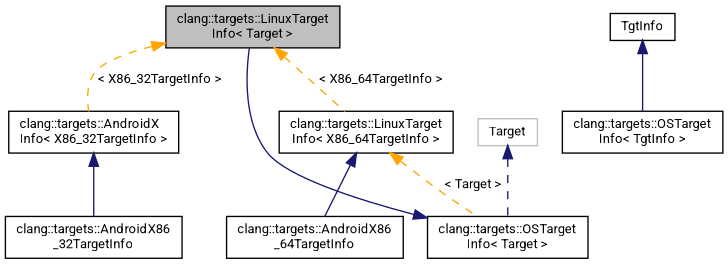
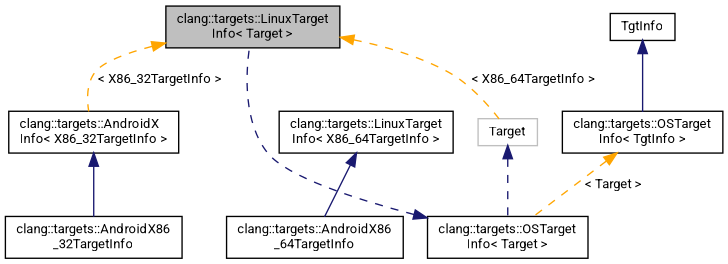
edge "clang::targets::LinuxTarget Info< X86_64TargetInfo >" -> "clang::targets::LinuxTarget Info< Target >": now "Target" -> "clang::targets::LinuxTarget Info< Target >"
edge "clang::targets::LinuxTarget Info< Target >" -> "clang::targets::OSTarget Info< Target >": style solid -> dashed
edge "clang::targets::OSTarget Info< Target >" -> "clang::targets::LinuxTarget Info< X86_64TargetInfo >": now "clang::targets::OSTarget Info< Target >" -> "clang::targets::OSTarget Info< TgtInfo >"
